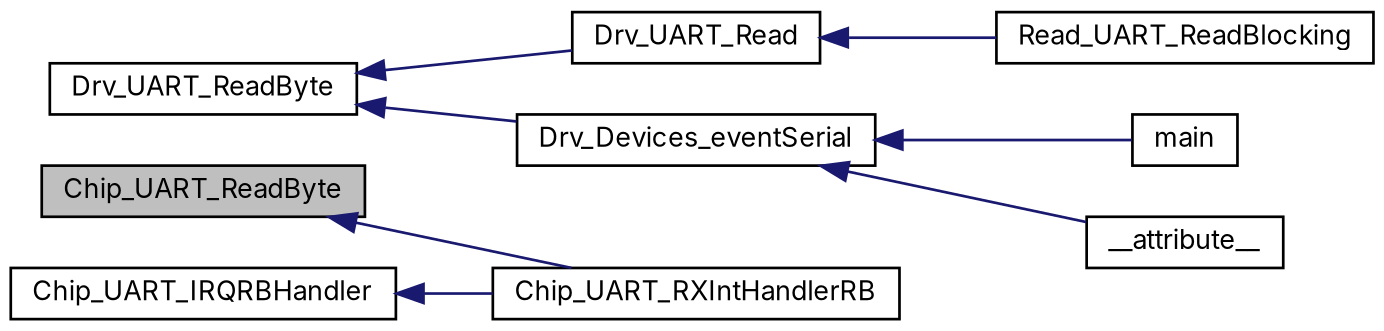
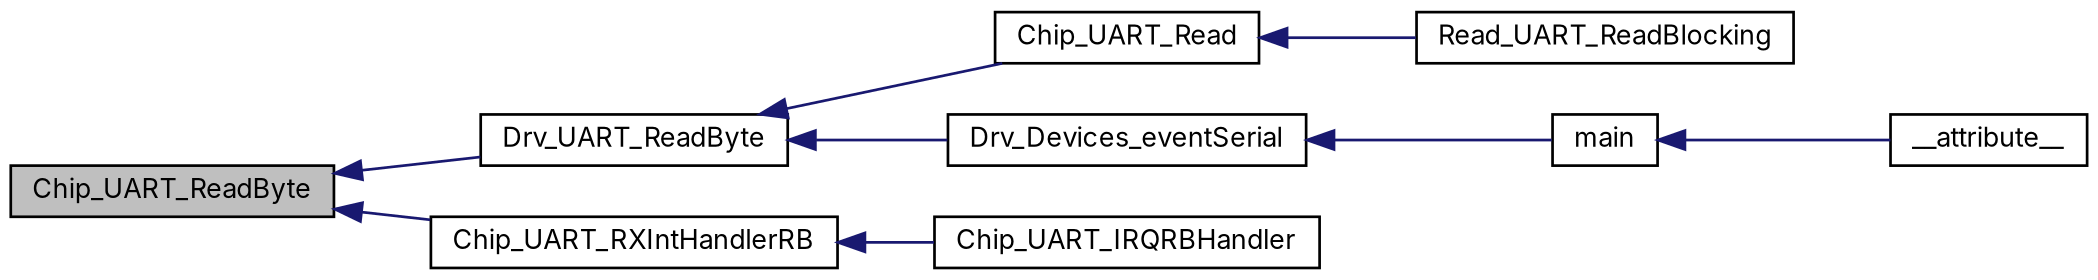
node "Drv_UART_Read": label "Drv_UART_Read" -> "Chip_UART_Read"
edge "Drv_UART_ReadByte" -> "Chip_UART_ReadByte": added
edge "__attribute__" -> "Drv_Devices_eventSerial": now "__attribute__" -> "main"
edge "Chip_UART_RXIntHandlerRB" -> "Chip_UART_IRQRBHandler": reversed
